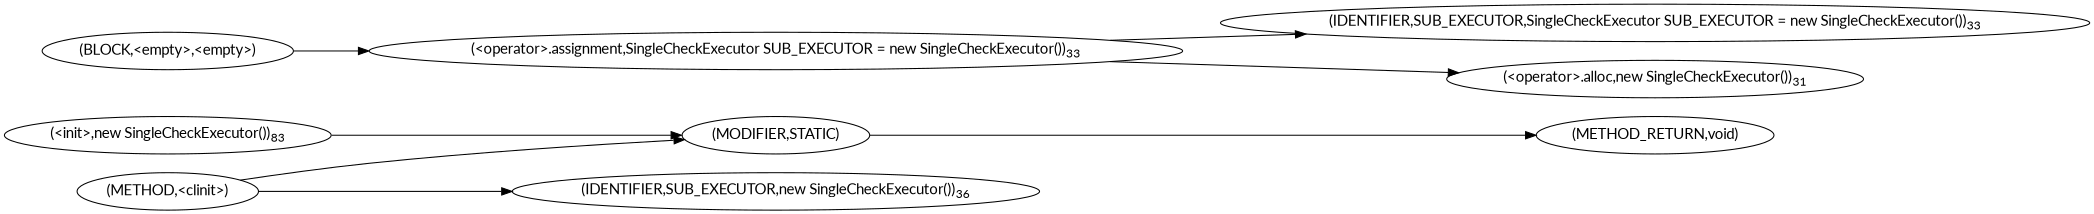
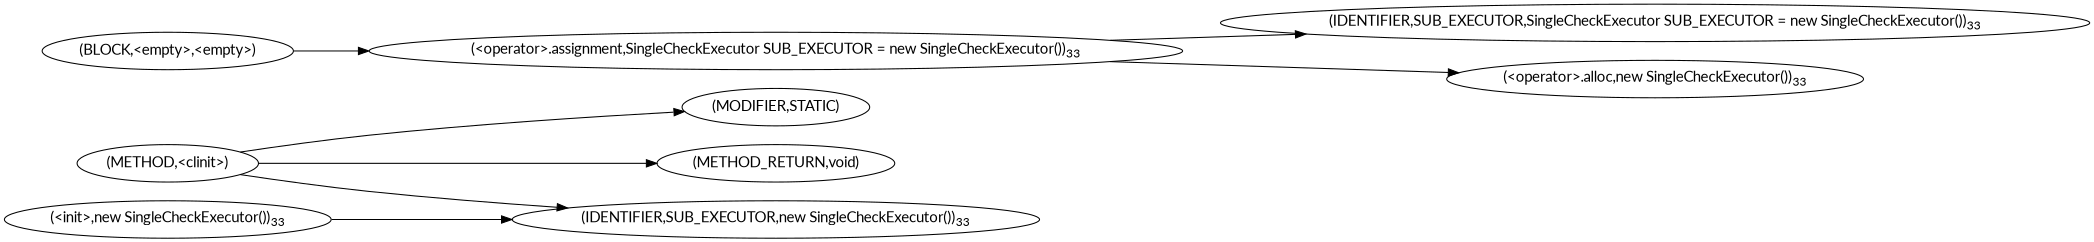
node "(<operator>.alloc,new SingleCheckExecutor())": text "31" -> "33"
node "(<init>,new SingleCheckExecutor())": text "83" -> "33"
edge "(<init>,new SingleCheckExecutor())" -> "(MODIFIER,STATIC)": now "(<init>,new SingleCheckExecutor())" -> "(IDENTIFIER,SUB_EXECUTOR,new SingleCheckExecutor())"
edge "(MODIFIER,STATIC)" -> "(METHOD_RETURN,void)": now "(METHOD,<clinit>)" -> "(METHOD_RETURN,void)"
node "(IDENTIFIER,SUB_EXECUTOR,new SingleCheckExecutor())": text "36" -> "33"
